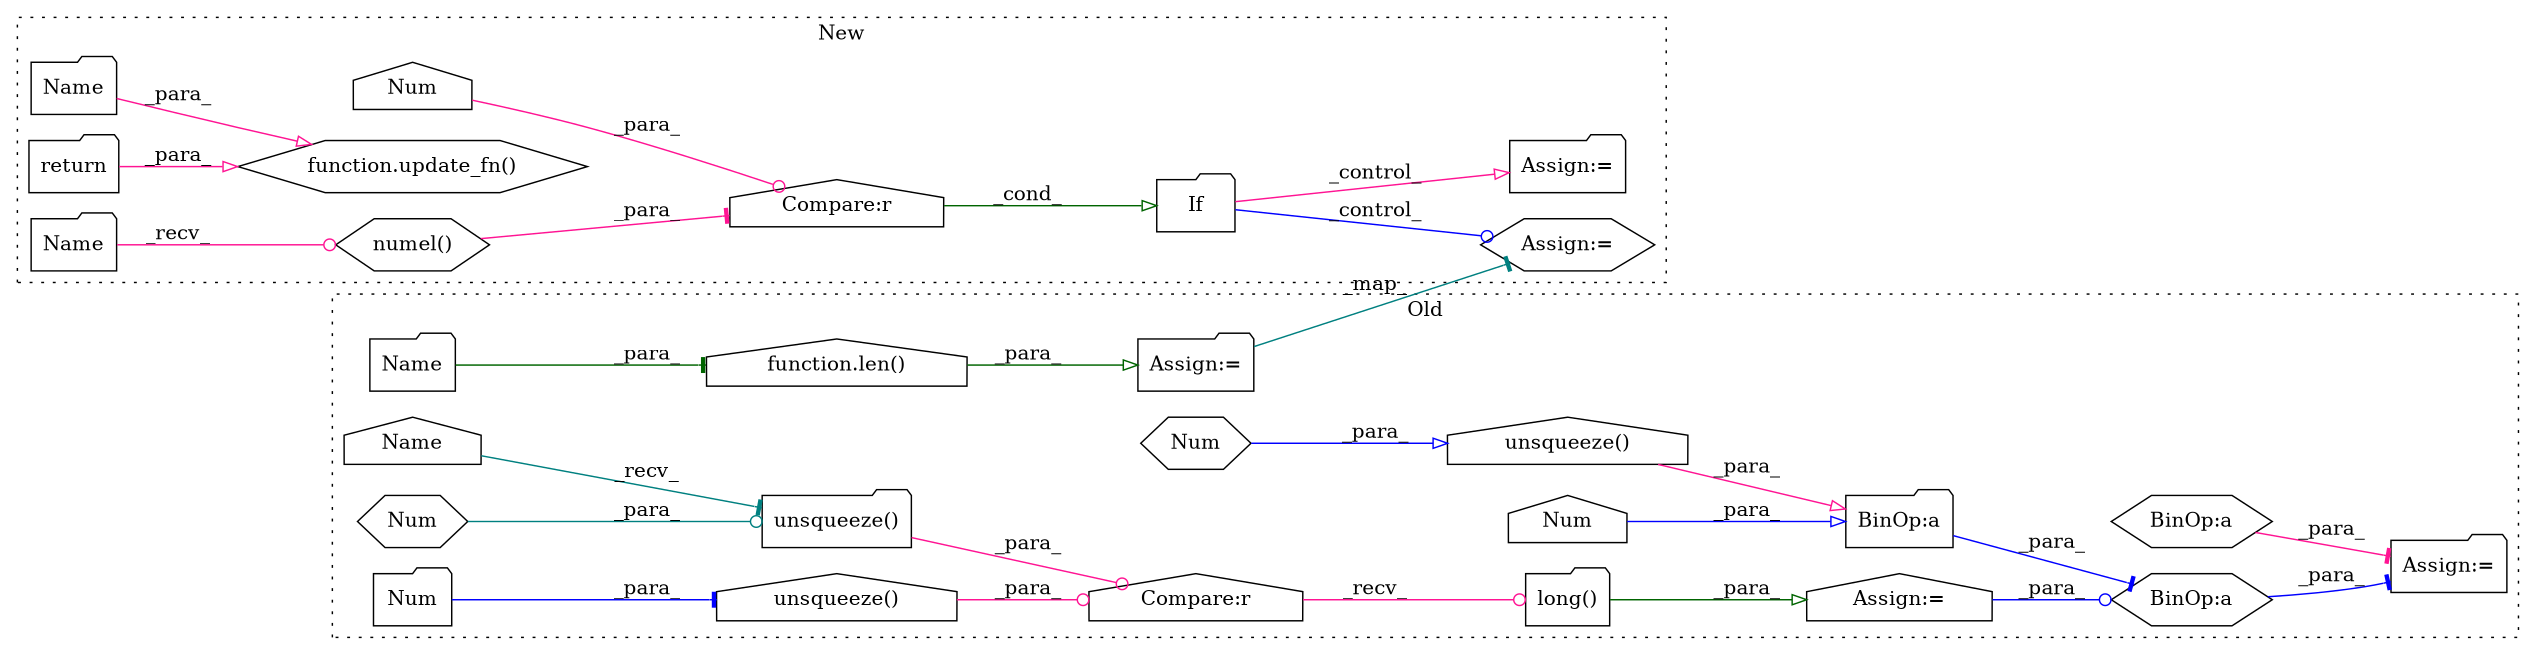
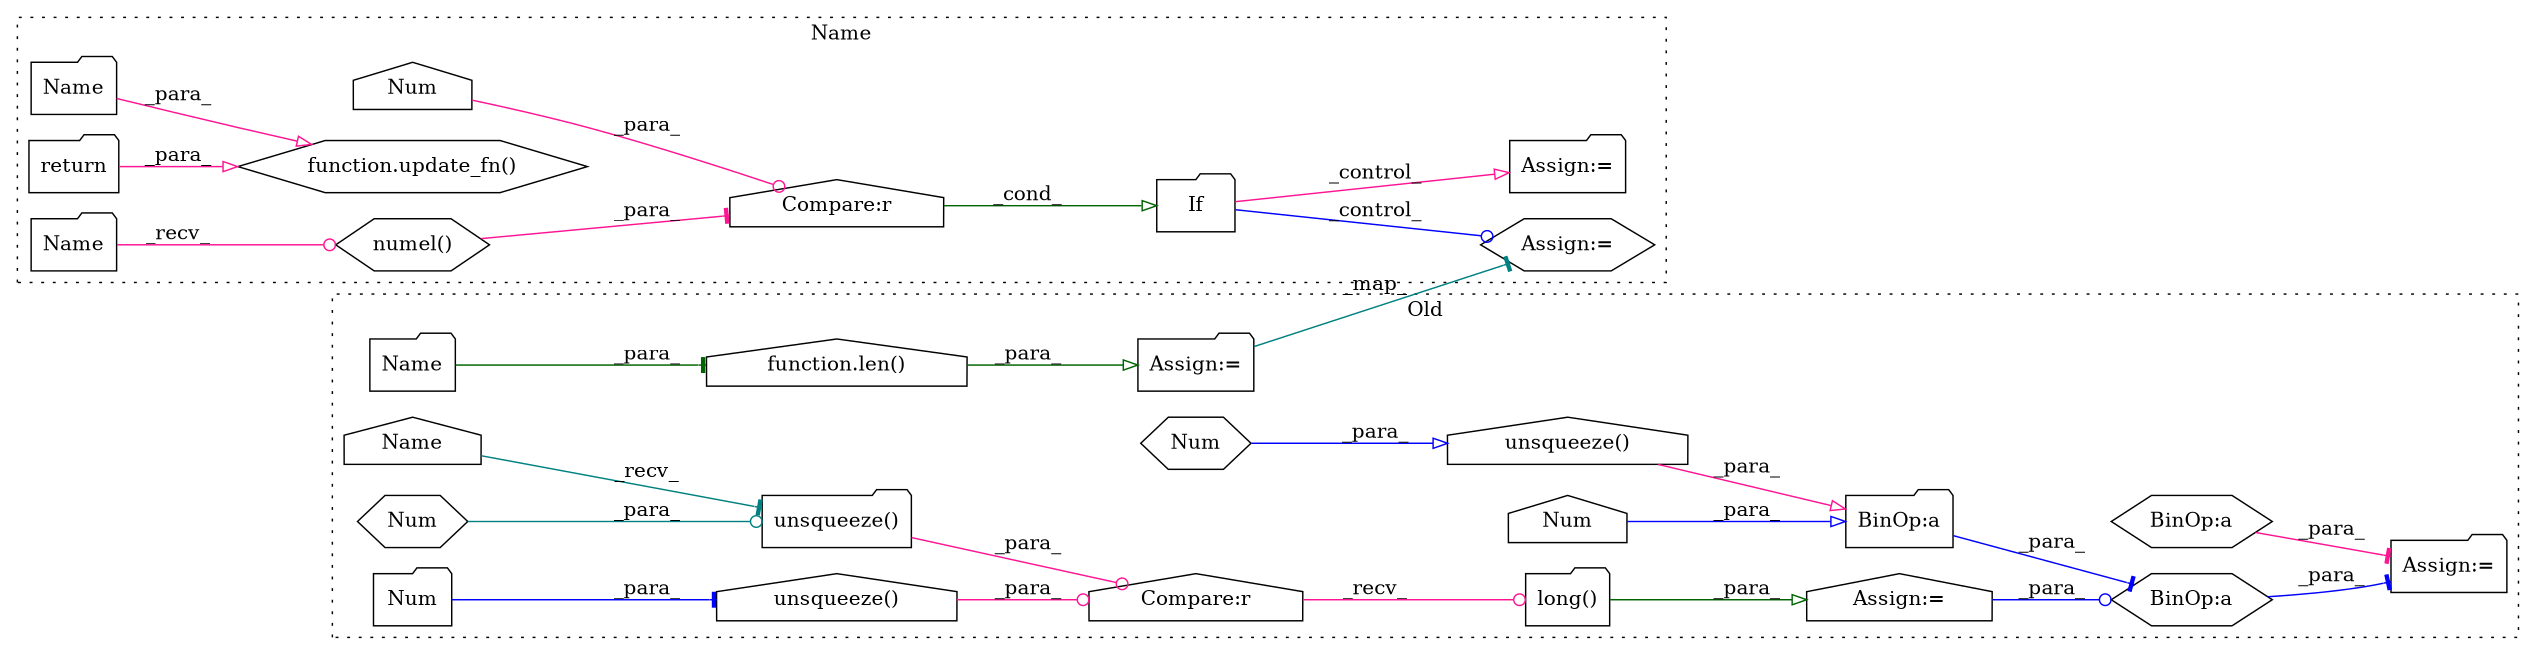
cluster "New": label "New" -> "Name"
